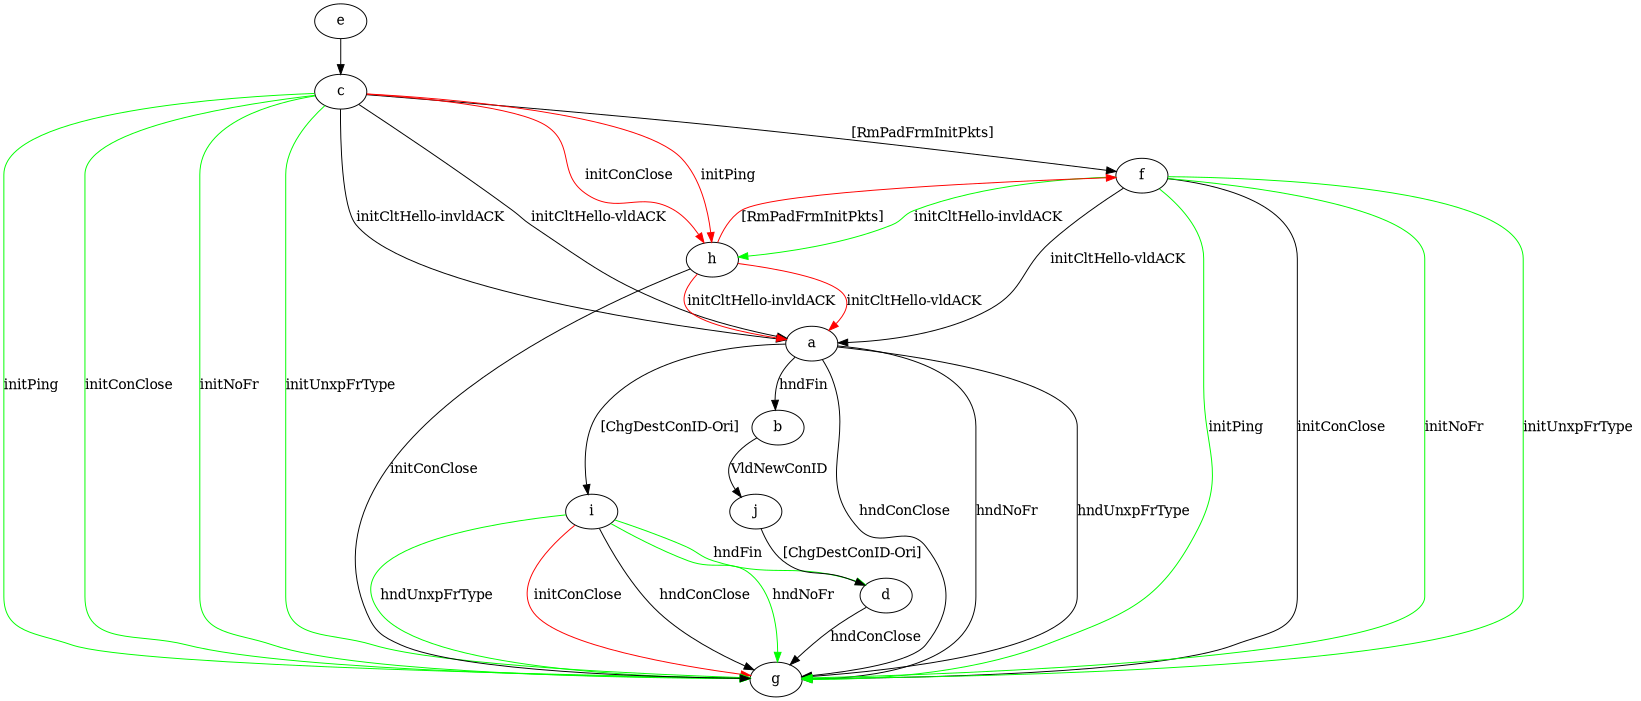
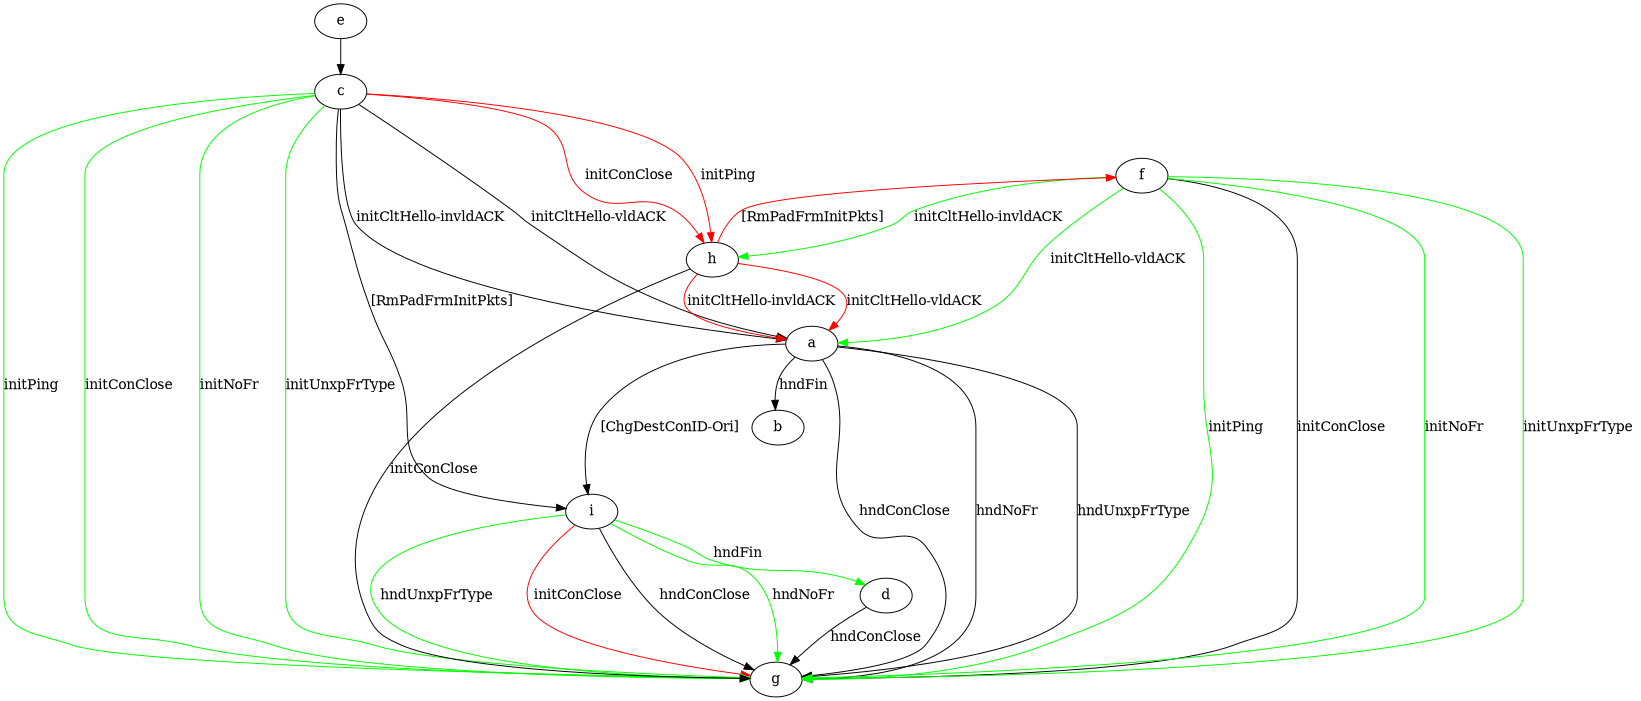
edge "c" -> "f": now "c" -> "i"
edge "f" -> "a": color black -> green
node "j": removed
